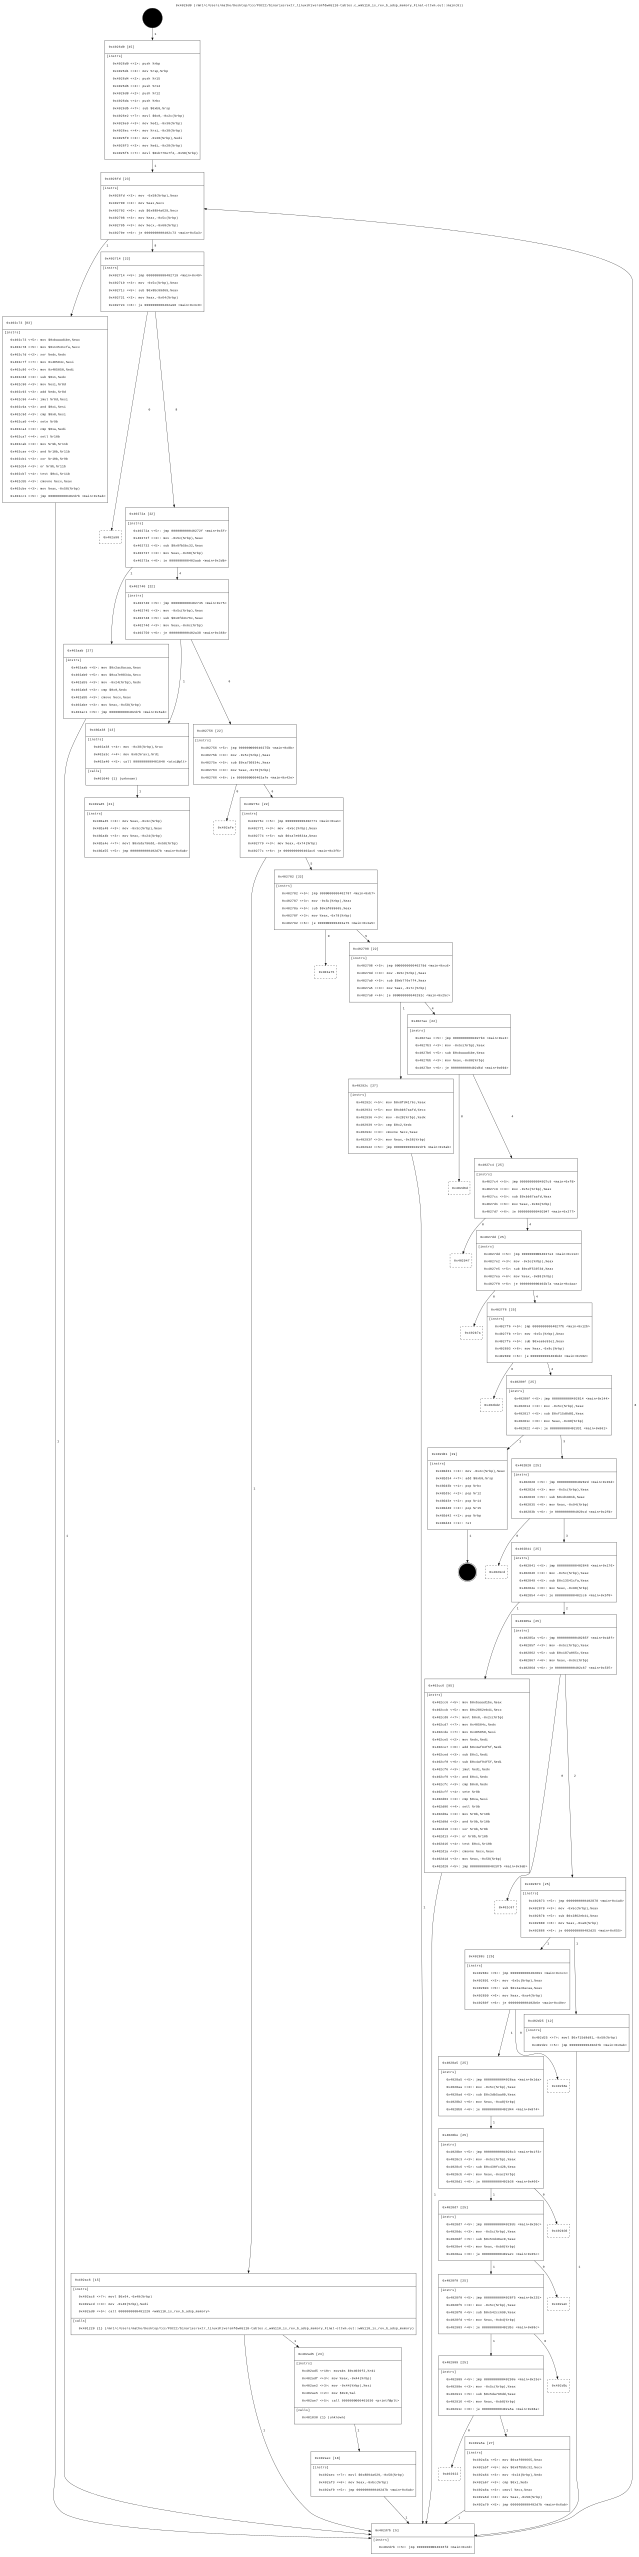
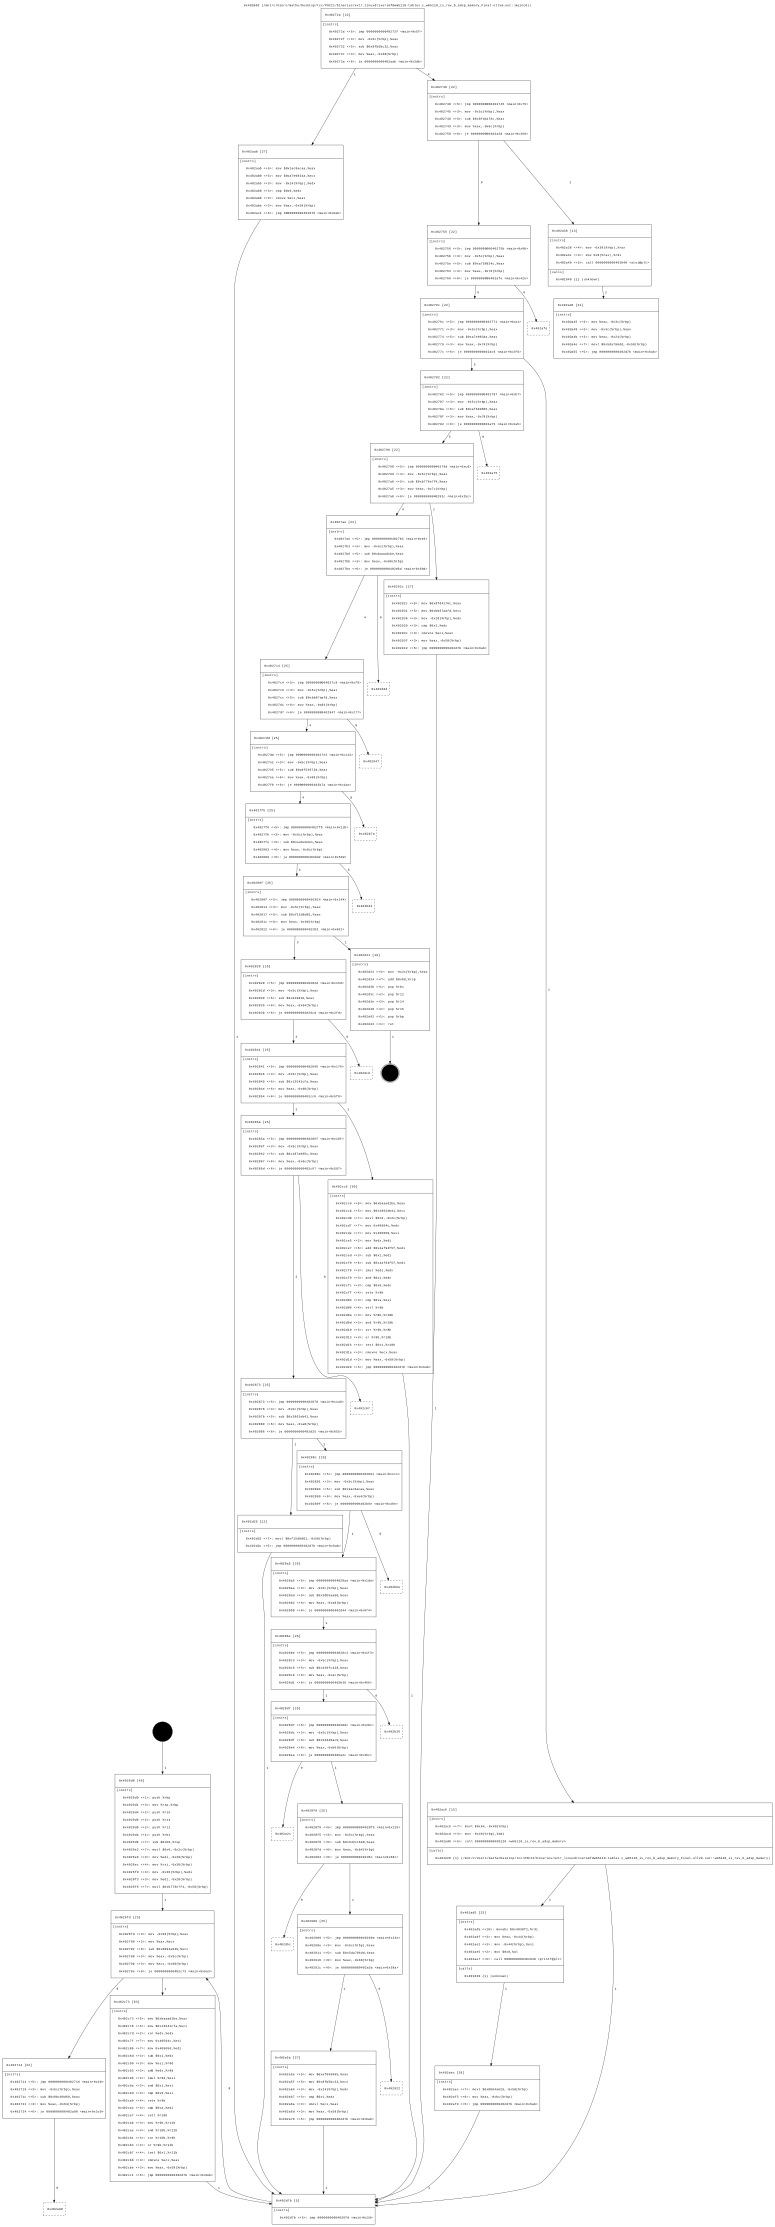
edge "0x402714 [22]" -> "0x40272a [22]": removed, label "8"
